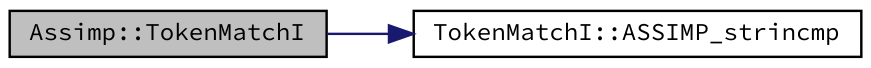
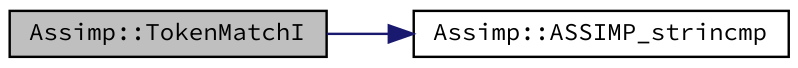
node "TokenMatchI::ASSIMP_strincmp": label "TokenMatchI::ASSIMP_strincmp" -> "Assimp::ASSIMP_strincmp"
